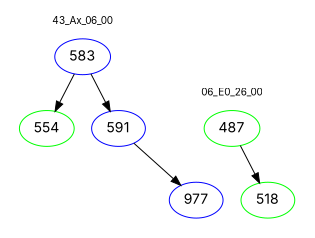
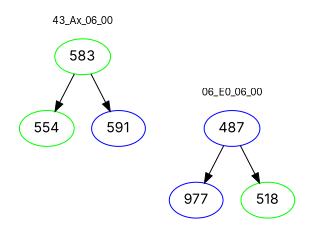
node "583": color blue -> green
cluster "06_E0_26_00": label "06_E0_26_00" -> "06_E0_06_00"
node "487": color green -> blue
edge "591" -> "977": now "487" -> "977"
